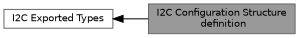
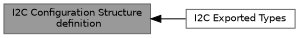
edge "I2C Configuration Structure definition" -> "I2C Exported Types": reversed
